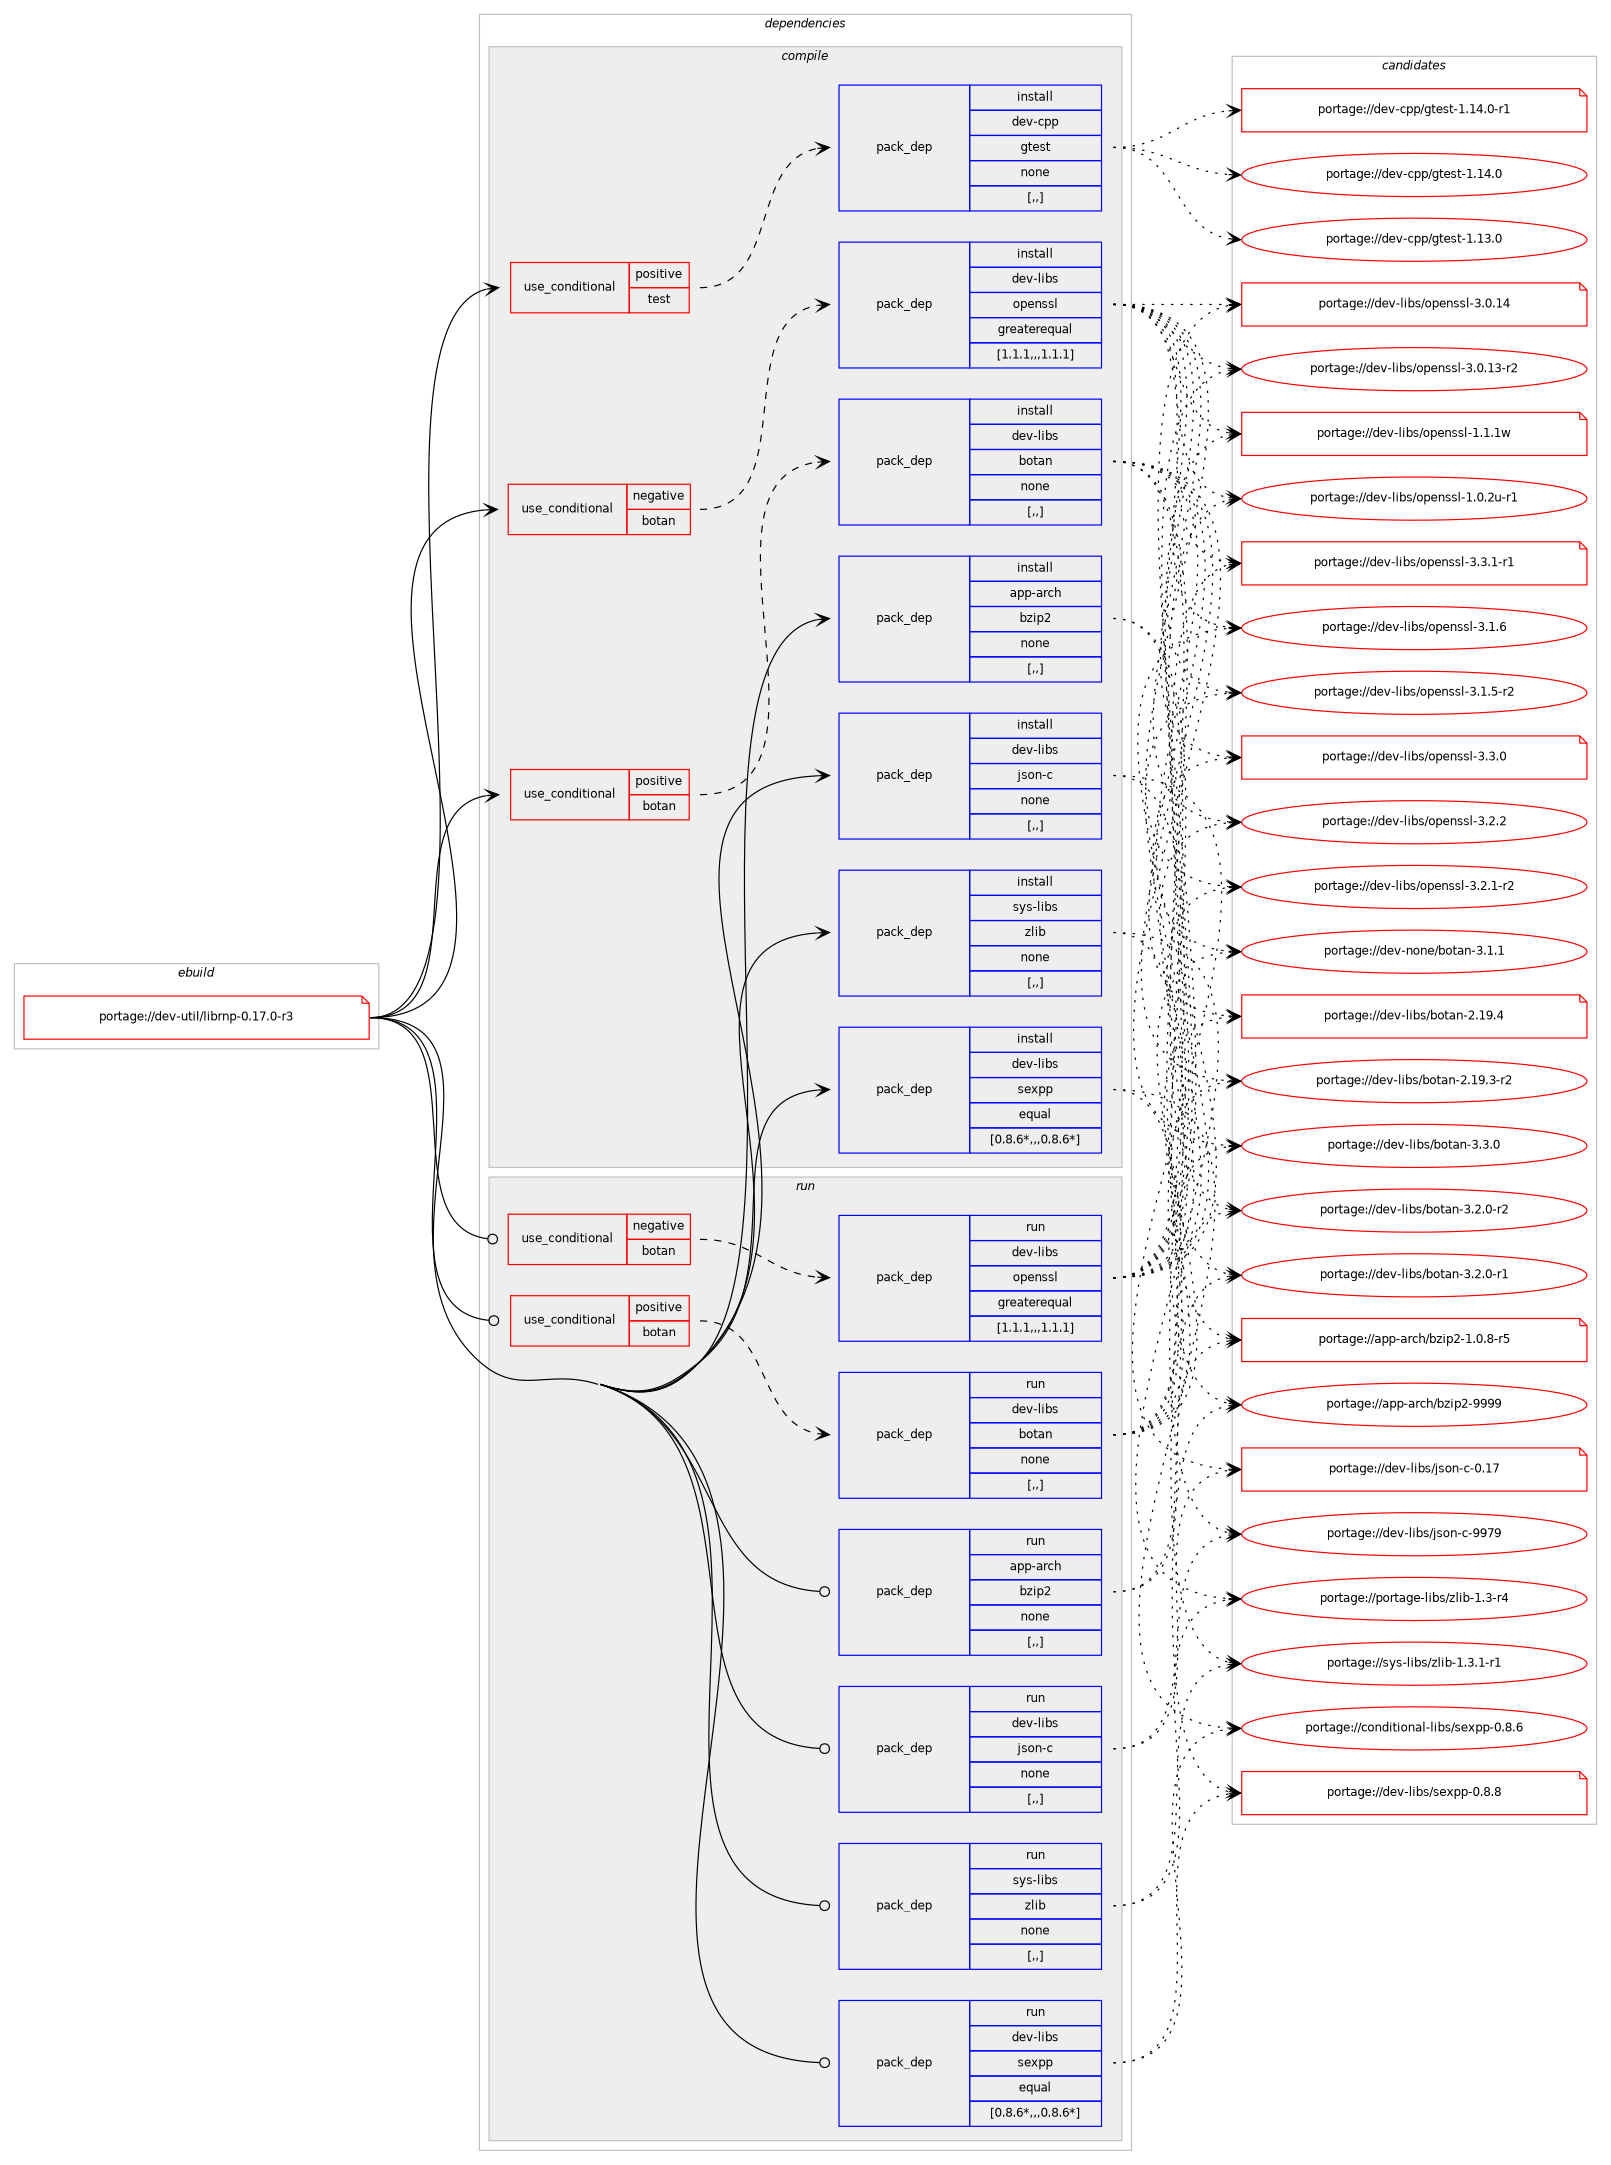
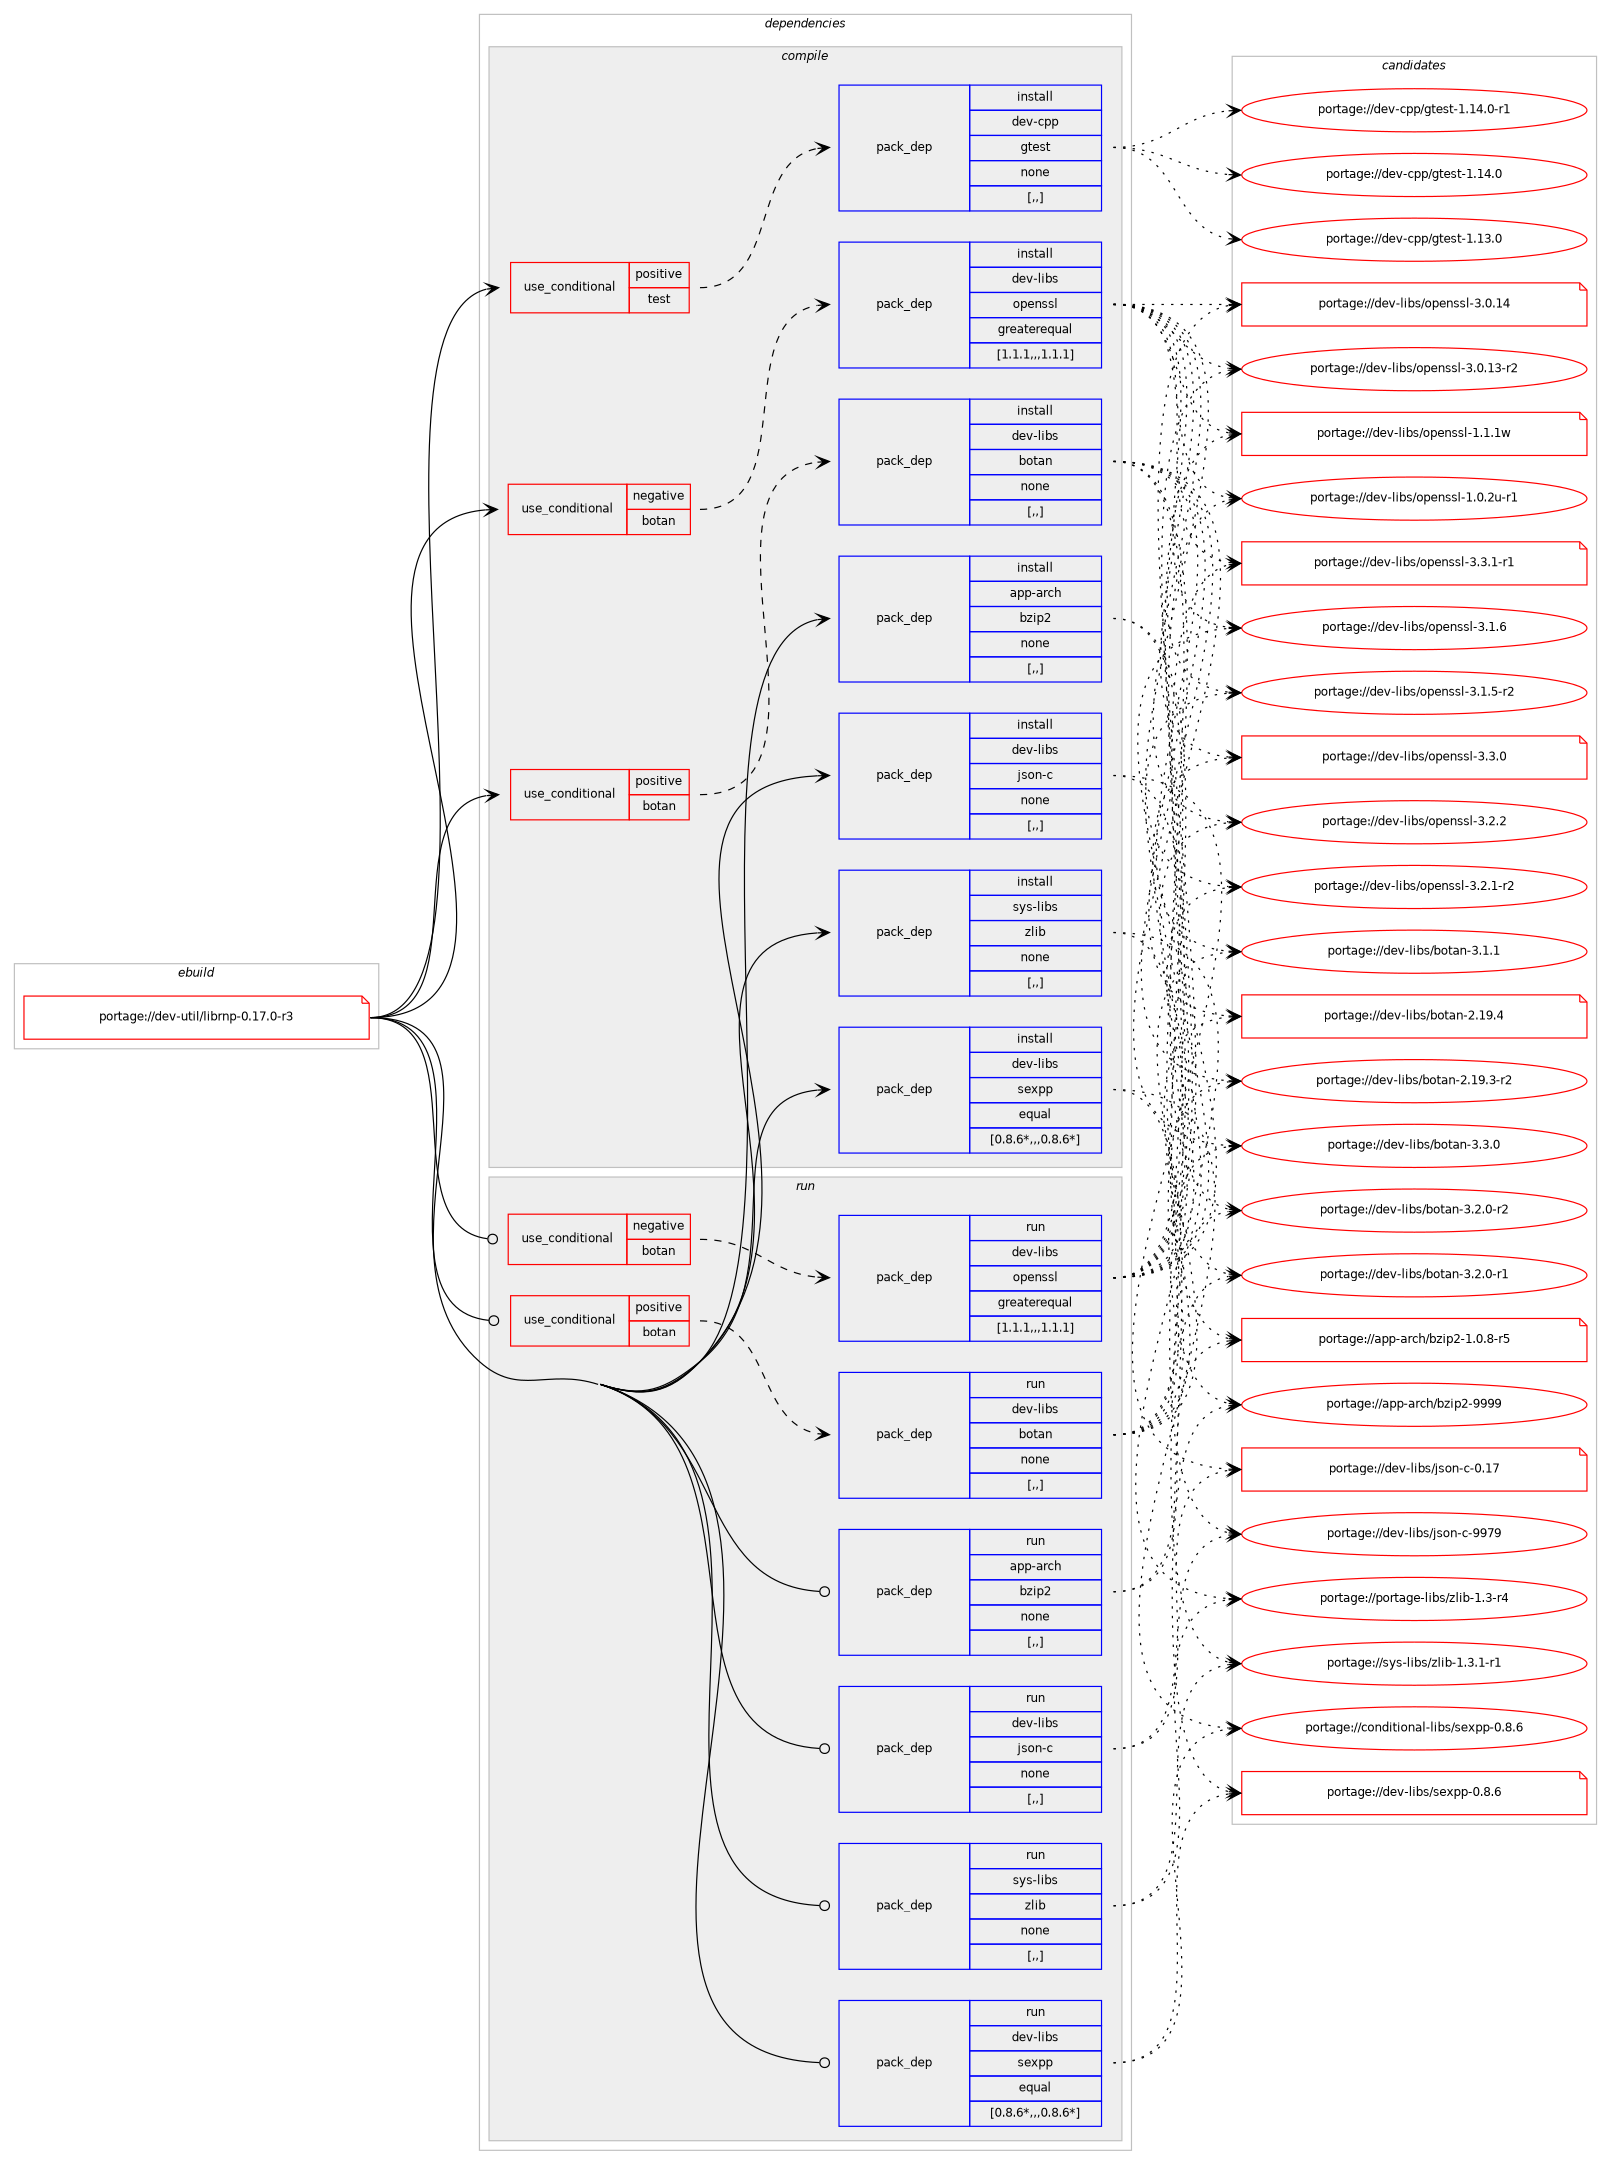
node "portage://dev-cpp/gtest-1.14.0-r1": shape note -> ellipse
node "portage://dev-none/botan-3.1.1": label "portage://dev-none/botan-3.1.1" -> "portage://dev-libs/botan-3.1.1"
node "portage://dev-libs/sexpp-0.8.8": label "portage://dev-libs/sexpp-0.8.8" -> "portage://dev-libs/sexpp-0.8.6"
